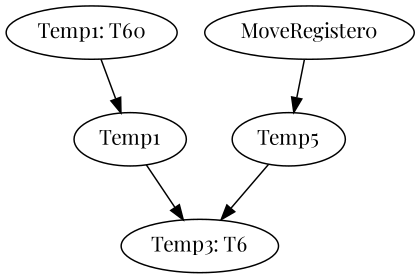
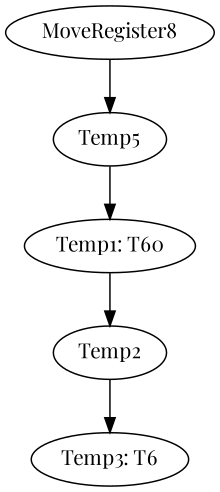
node "MoveRegister0": label "MoveRegister0" -> "MoveRegister8"
node "Temp1": label "Temp1" -> "Temp2"
edge "Temp5" -> "Temp3: T6": now "Temp5" -> "Temp1: T60"
